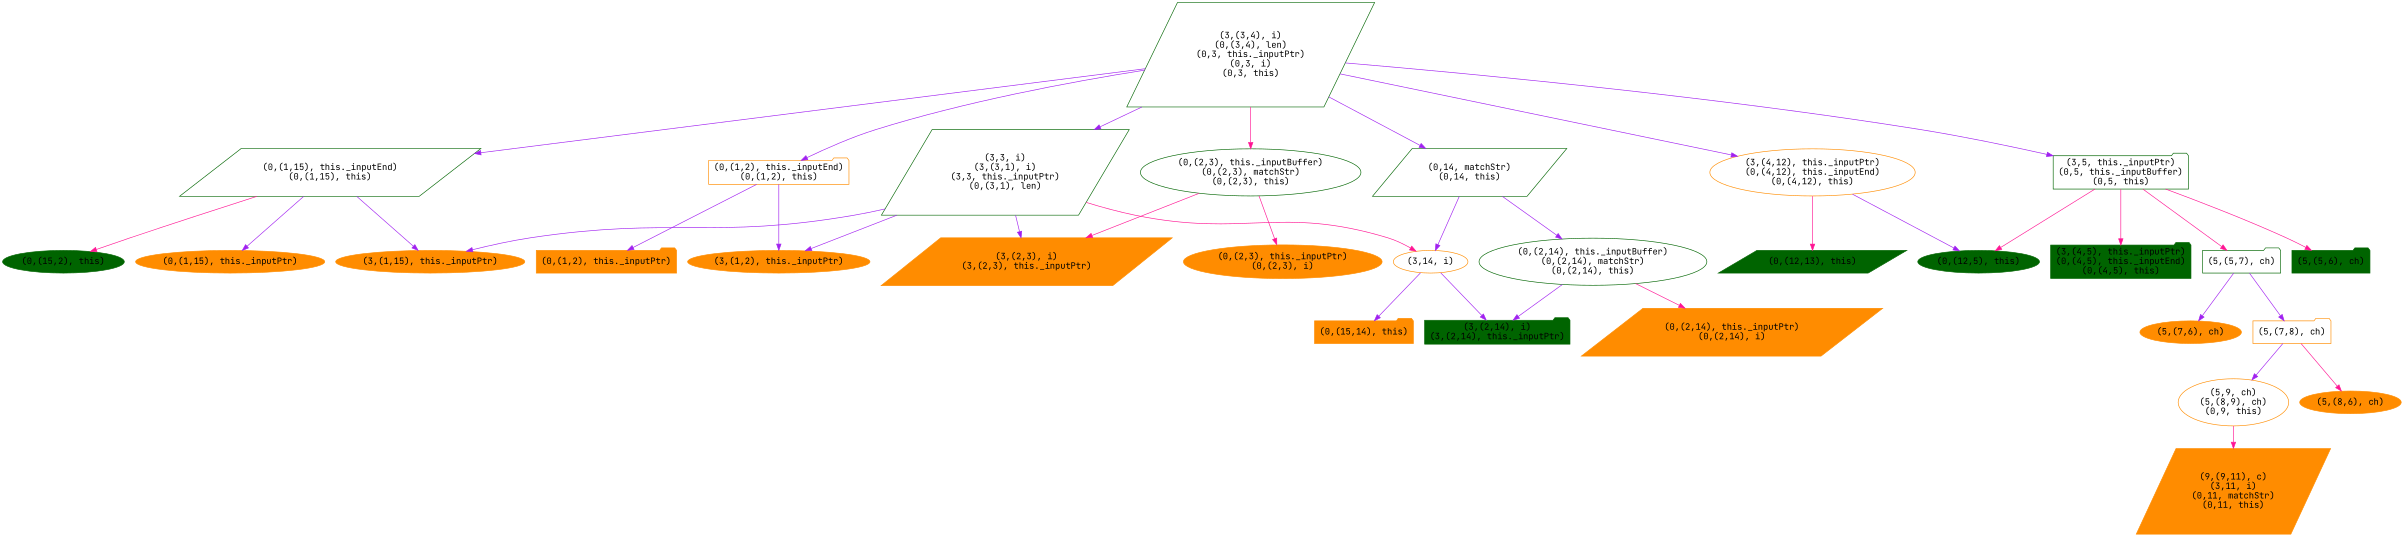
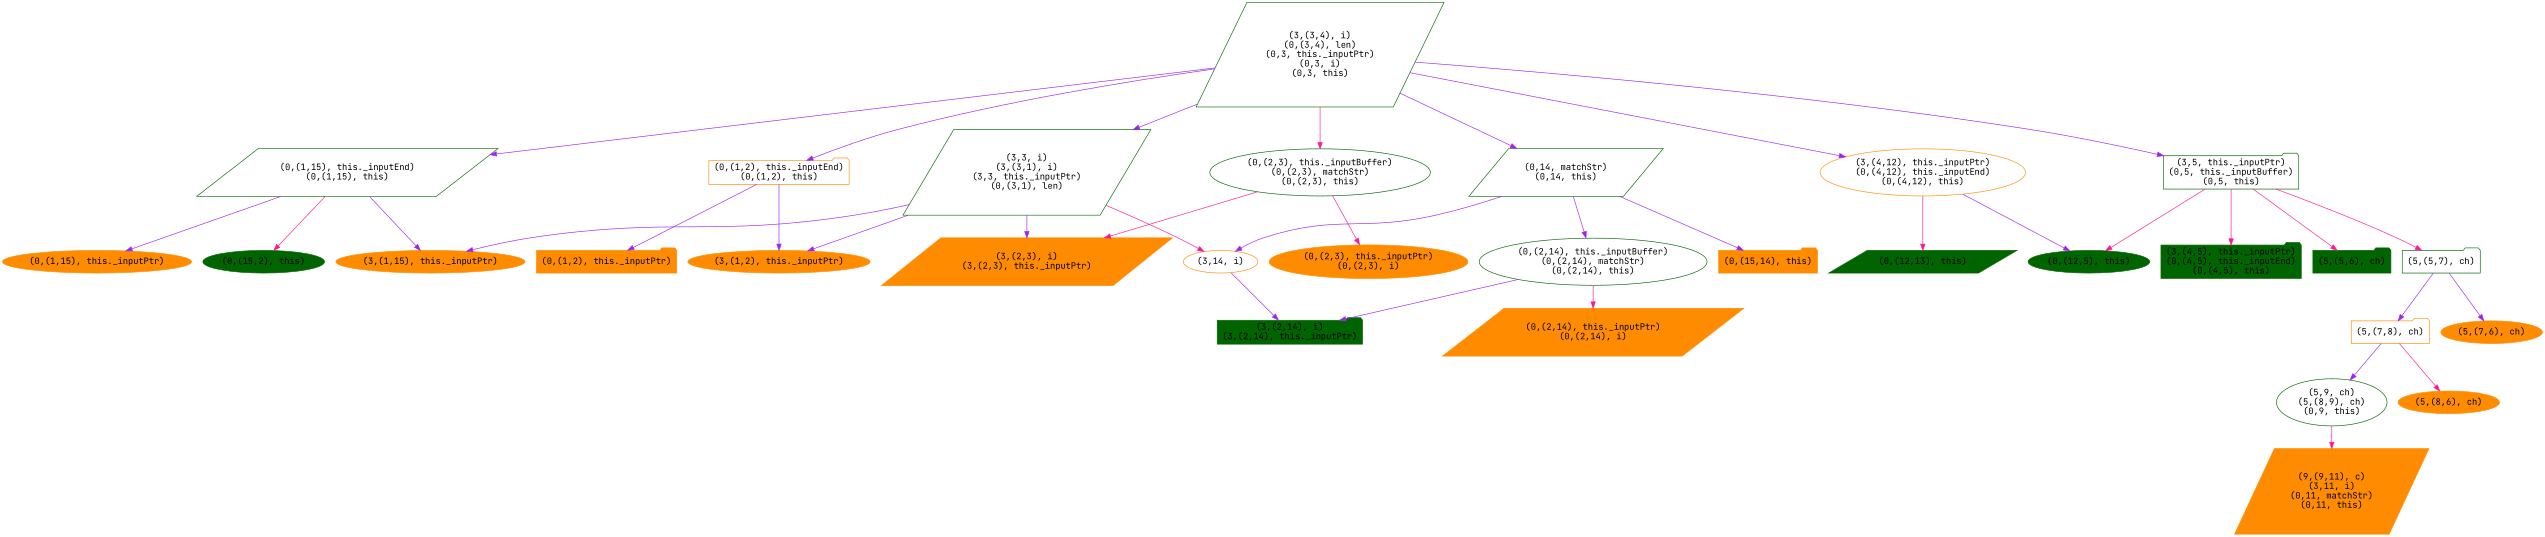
edge "(3,14, i)" -> "(0,(15,14), this)": now "(0,14, matchStr) (0,14, this)" -> "(0,(15,14), this)"
node "(5,9, ch) (5,(8,9), ch) (0,9, this)": color darkorange -> darkgreen
